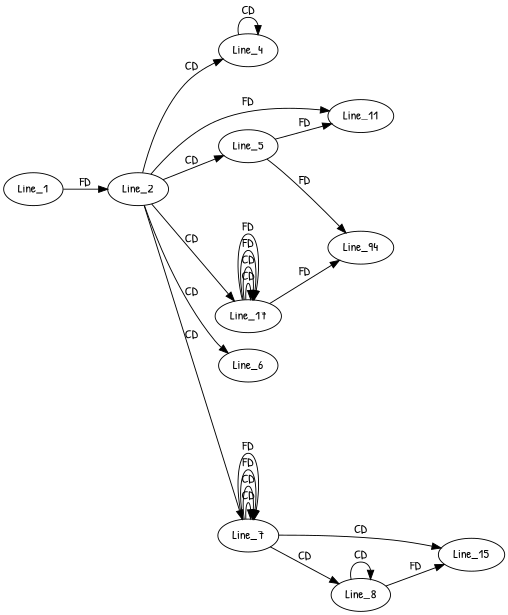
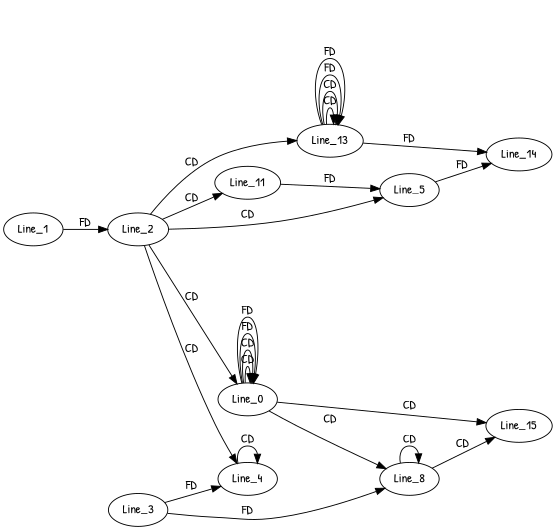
edge "Line_2" -> "Line_11": label "FD" -> "CD"
edge "Line_5" -> "Line_11": reversed
node "Line_94": label "Line_94" -> "Line_14"
node "Line_17": label "Line_17" -> "Line_13"
node "Line_6": removed
node "Line_3": added
node "Line_7": label "Line_7" -> "Line_0"
edge "Line_8" -> "Line_15": label "FD" -> "CD"
